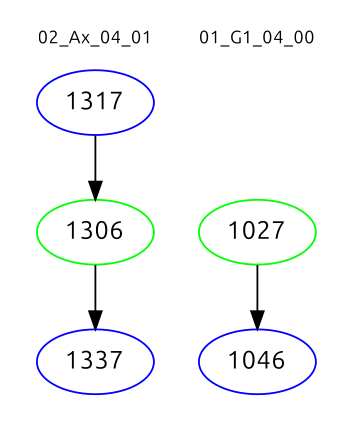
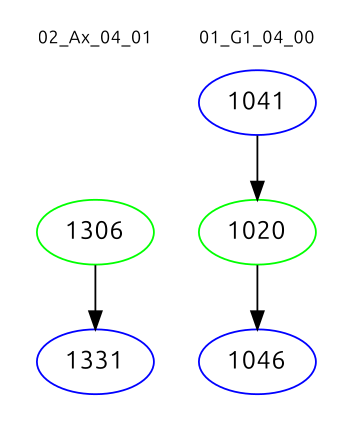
node "1317": removed
node "1041": added
node "1027": label "1027" -> "1020"
node "1337": label "1337" -> "1331"
